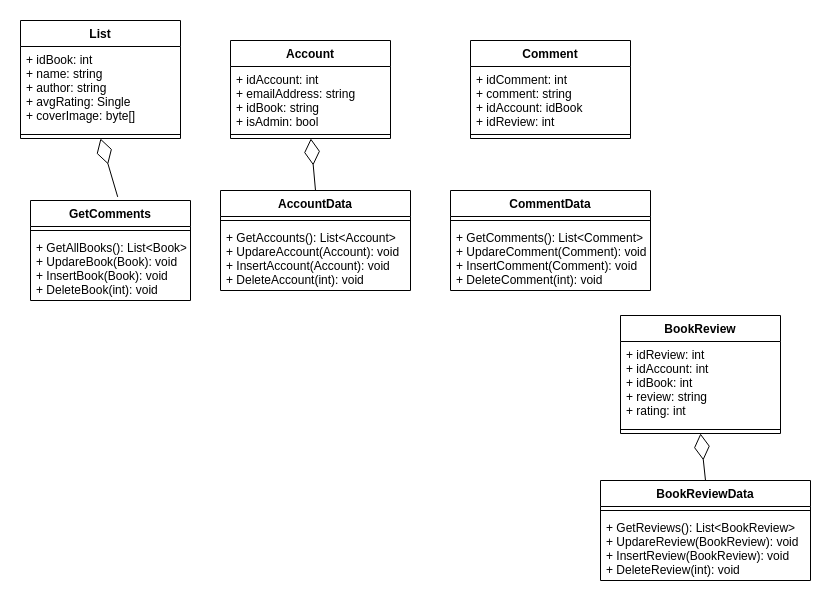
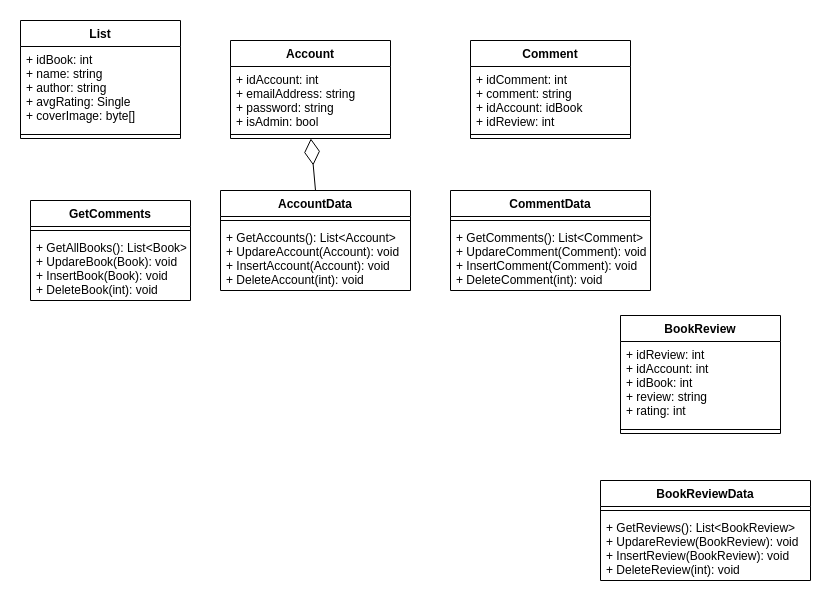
node "+ idAccount: int + emailAddress: string + idBook: string + isAdmin: bool": label "+ idAccount: int + emailAddress: string + idBook: string + isAdmin: bool" -> "+ idAccount: int + emailAddress: string + password: string + isAdmin: bool"
edge "GetComments" -> "List": removed
edge "BookReviewData" -> "BookReview": removed
